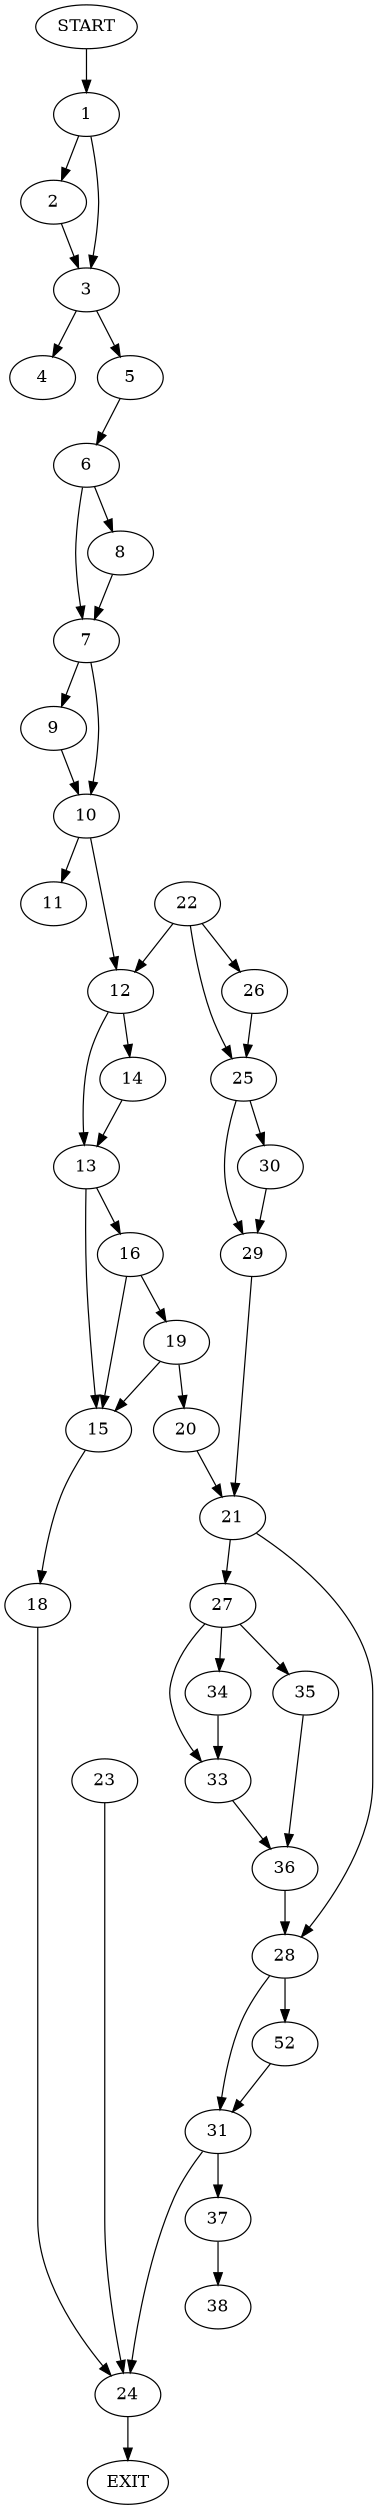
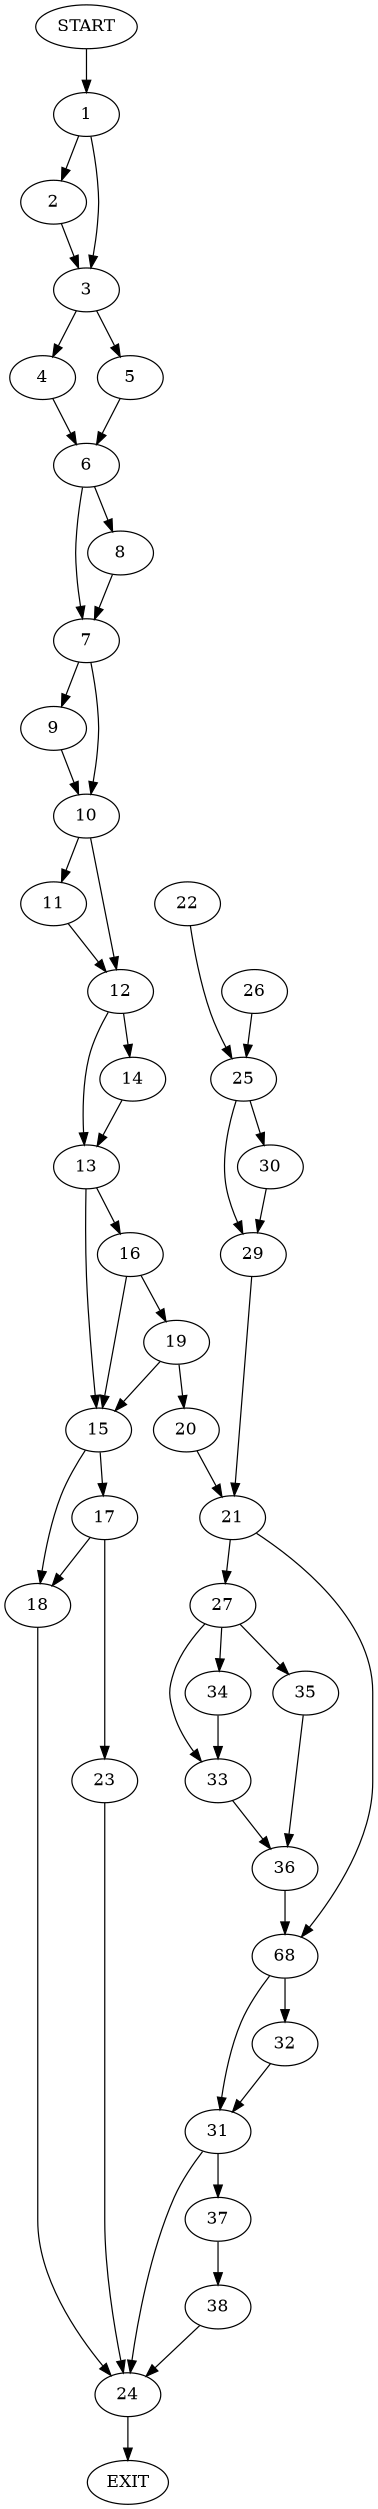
edge "4" -> "6": added
edge "22" -> "12": now "11" -> "12"
edge "22" -> "26": removed
node "17": added
node "28": label "28" -> "68"
node "52": label "52" -> "32"
edge "38" -> "24": added
